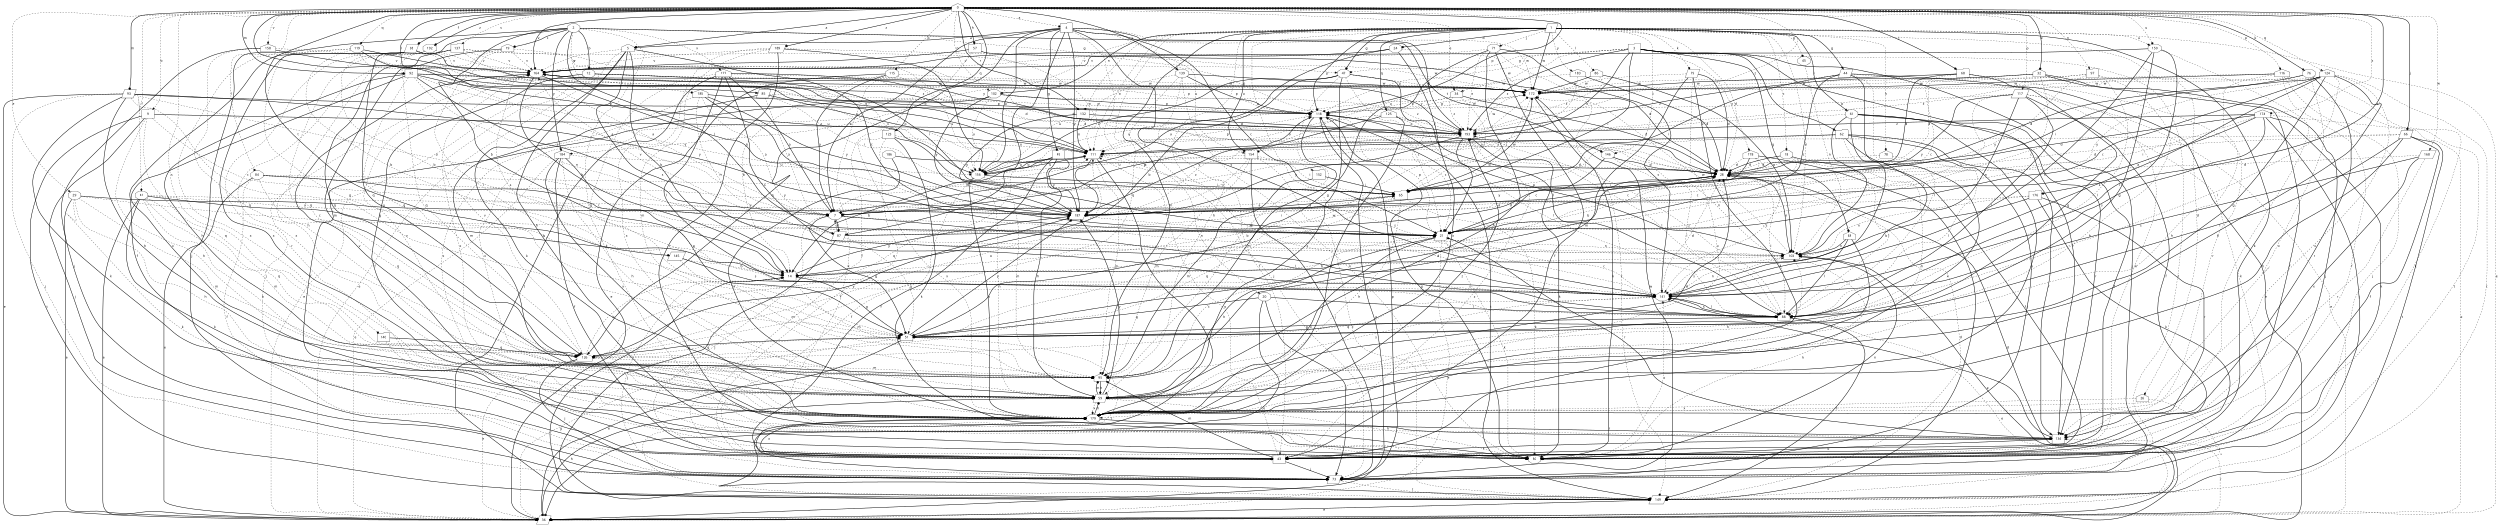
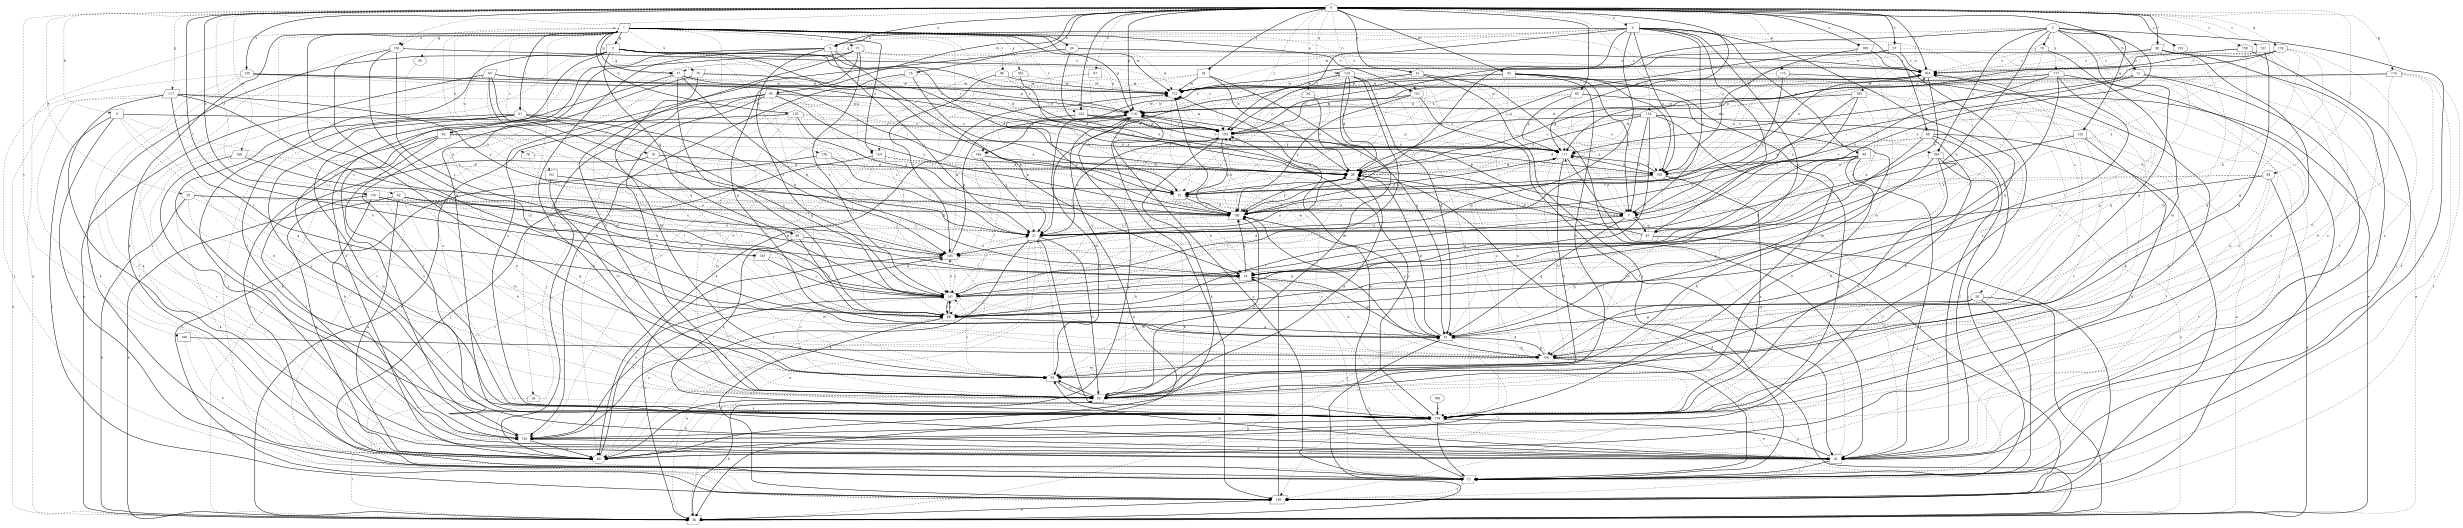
edge "1" -> "47": arrowhead dot -> normal
edge "1" -> "44": now "1" -> "3"
edge "183" -> "34": now "183" -> "172"
edge "186" -> "28": removed, label "d"
edge "179" -> "59": now "111" -> "59"
